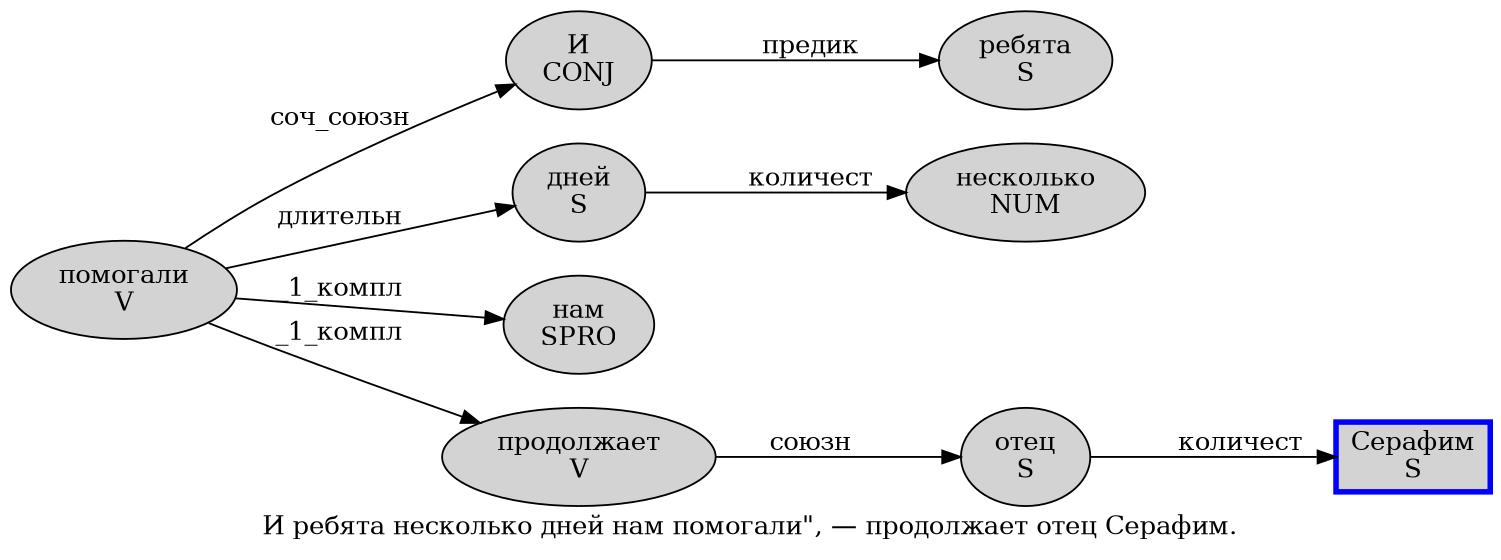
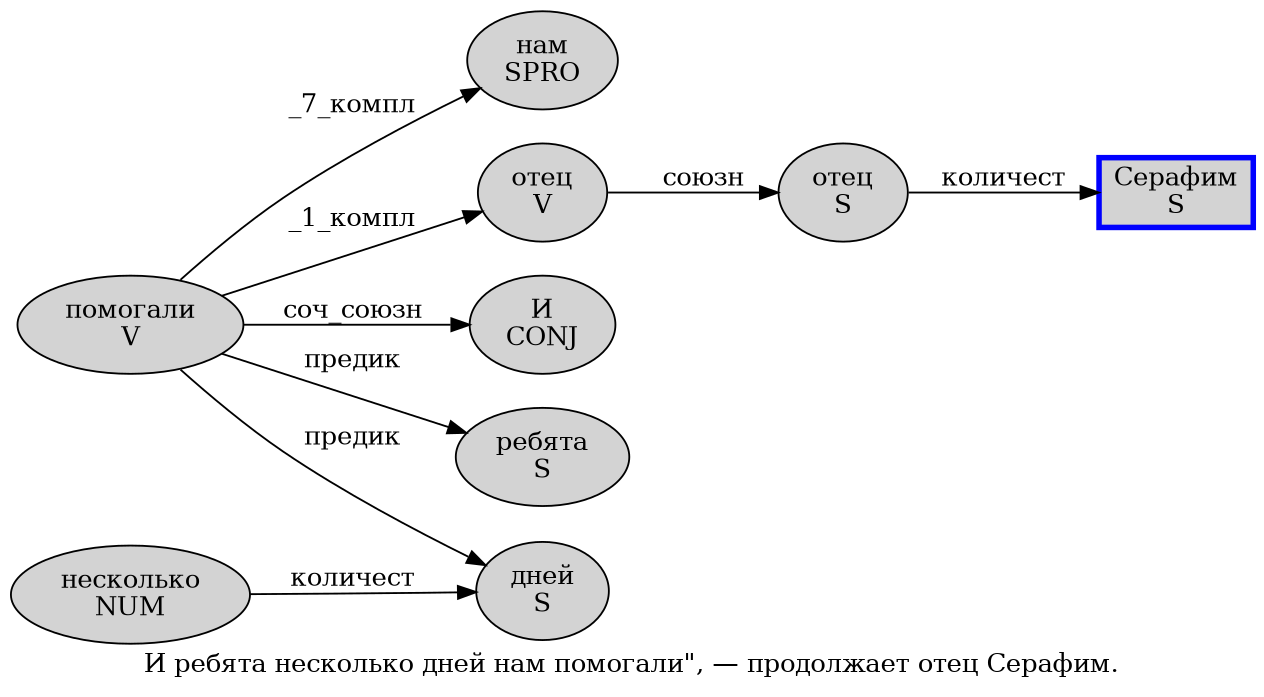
edge "И CONJ" -> "ребята S": now "помогали V" -> "ребята S"
edge "дней S" -> "несколько NUM": reversed
edge "помогали V" -> "дней S": label "длительн" -> "предик"
edge "помогали V" -> "нам SPRO": label "_1_компл" -> "_7_компл"
node "продолжает V": label "продолжает V" -> "отец V"
